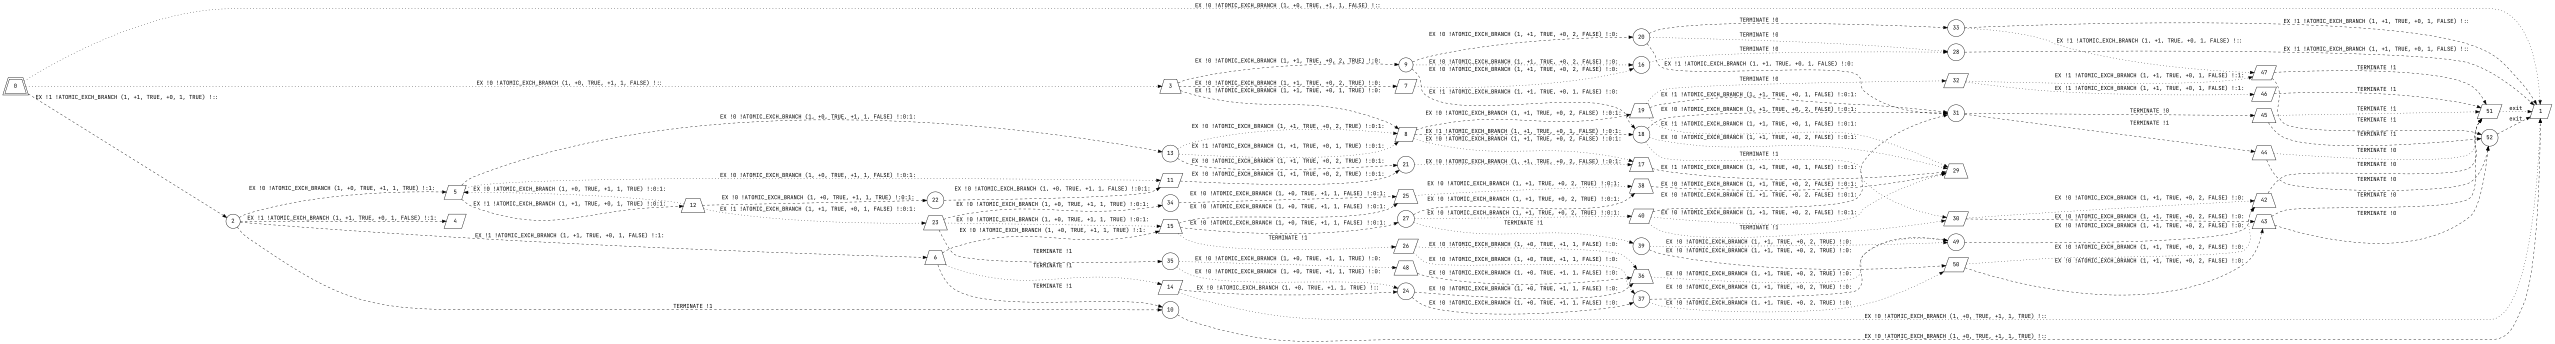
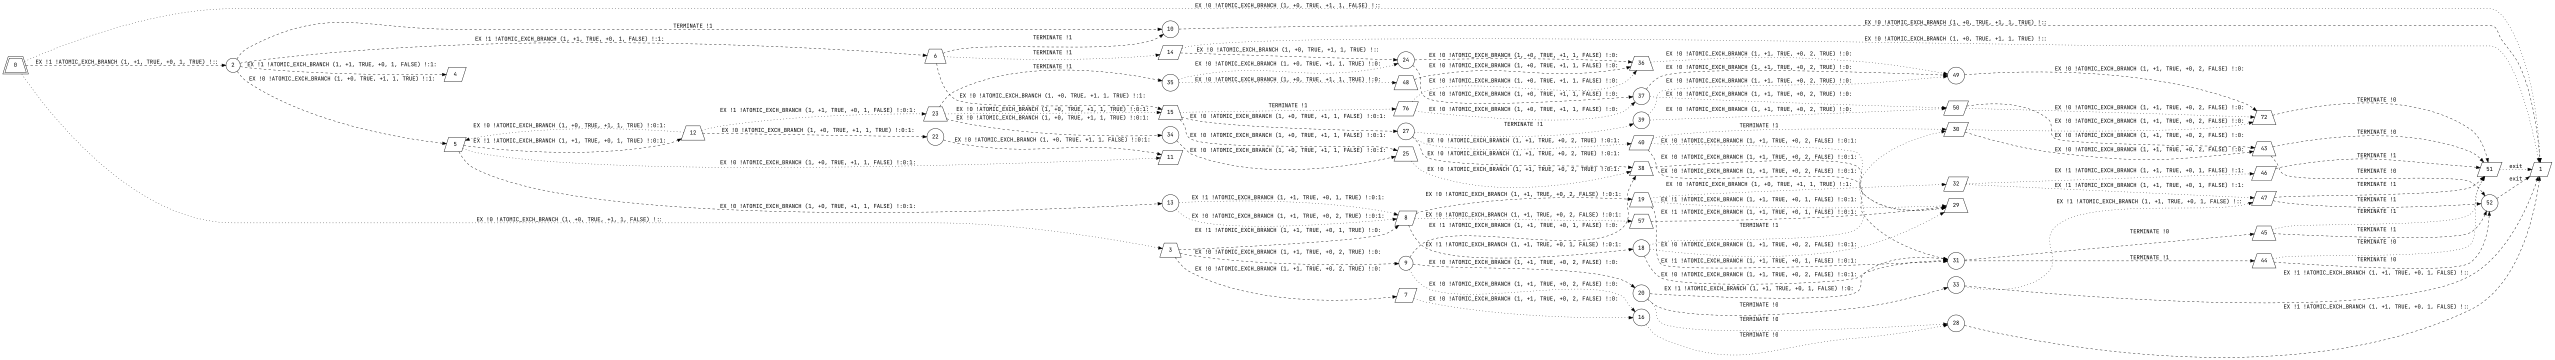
edge "19" -> "32": label "TERMINATE !0" -> "EX !0 !ATOMIC_EXCH_BRANCH (1, +0, TRUE, +1, 1, TRUE) !:1:"
edge "9" -> "18": now "9" -> "38"
node "21": removed
node "17": label "17" -> "57"
node "42": label "42" -> "72"
node "26": label "26" -> "76"
edge "39" -> "50": style dashed -> dotted
